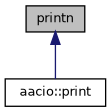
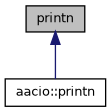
node "aacio::print": label "aacio::print" -> "aacio::printn"
